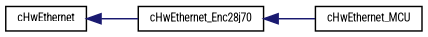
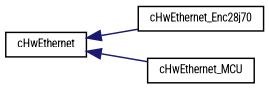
edge "cHwEthernet_MCU" -> "cHwEthernet_Enc28j70": now "cHwEthernet_MCU" -> "cHwEthernet"
